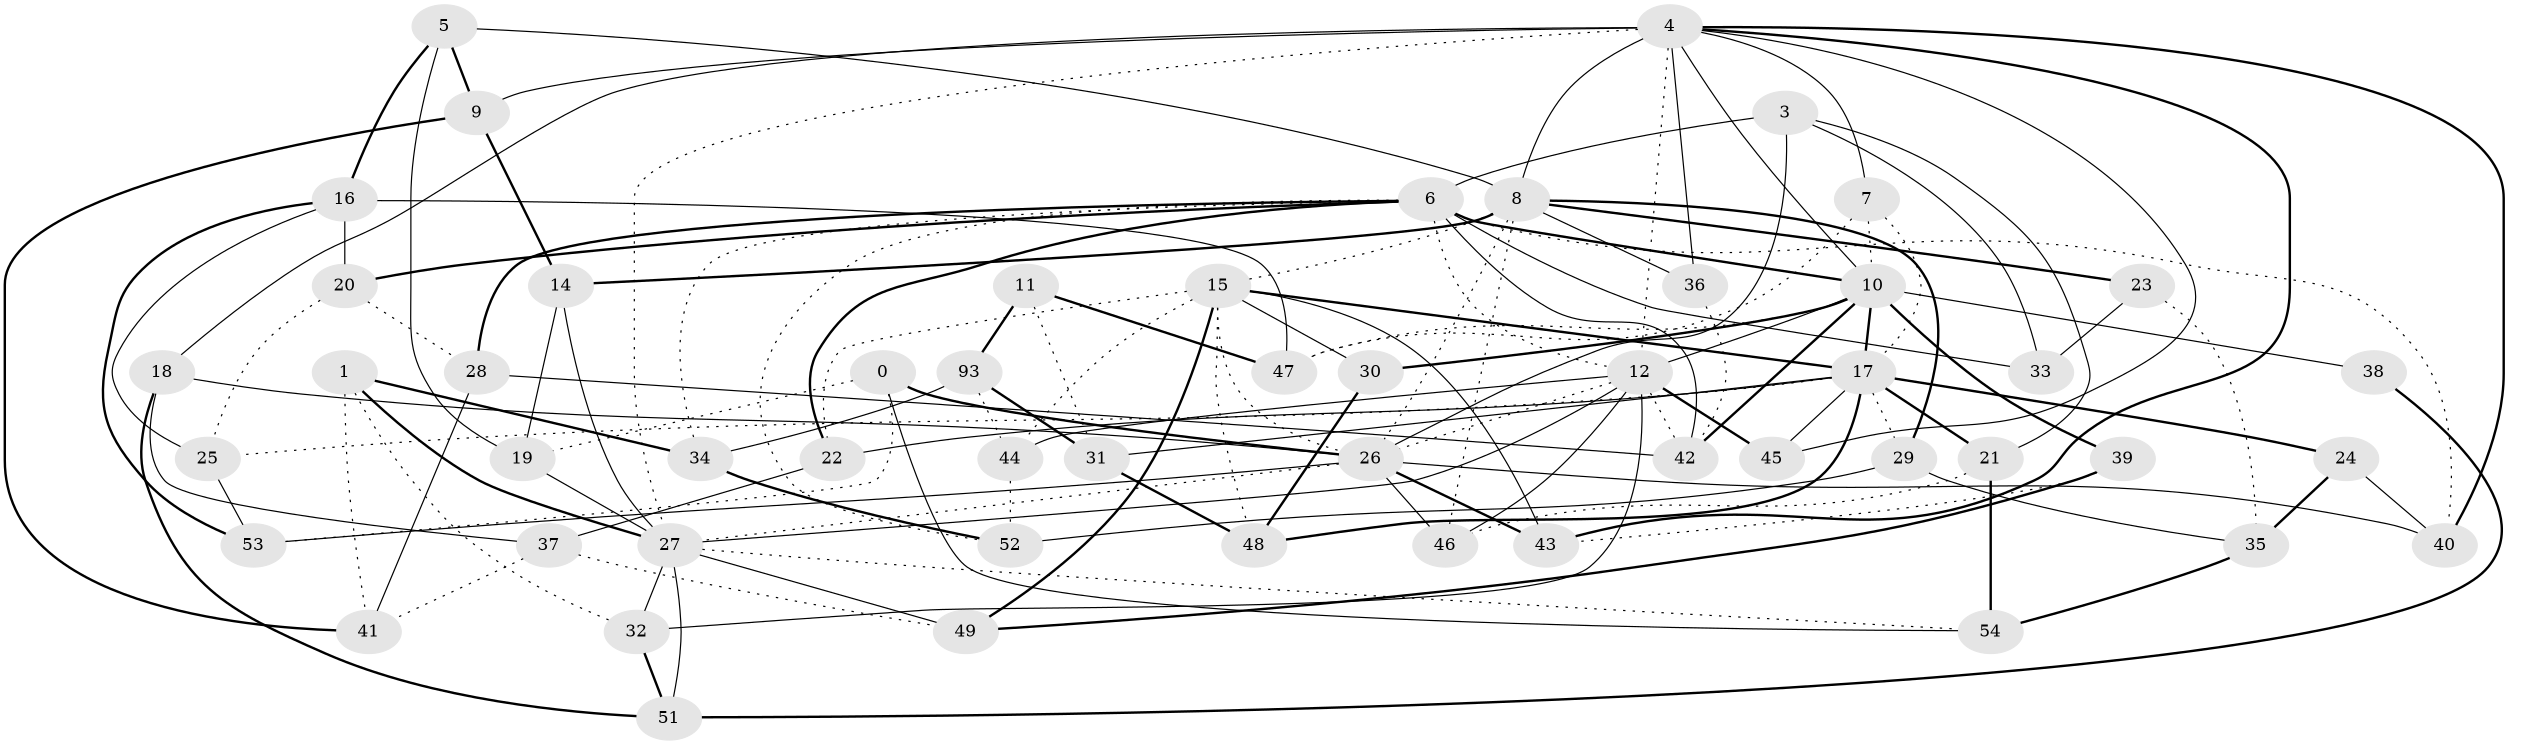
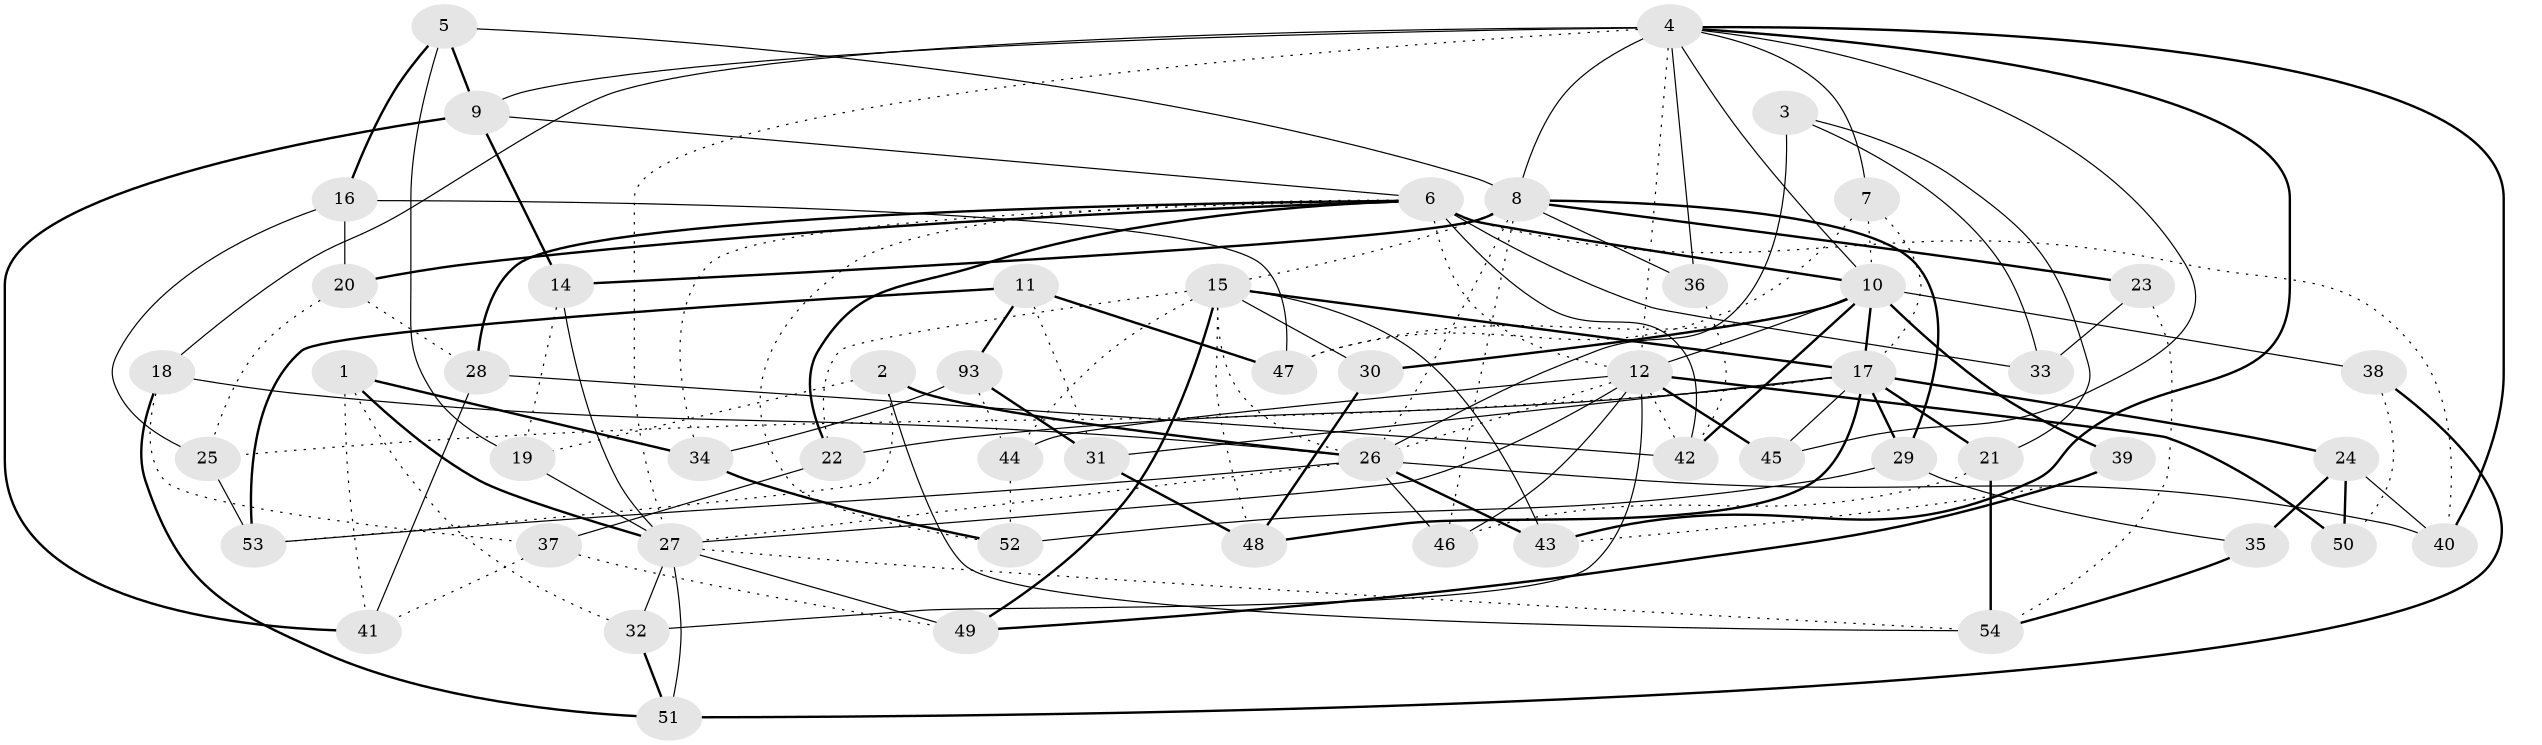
edge "3" -- "6": now "9" -- "6"
edge "16" -- "53": now "11" -- "53"
edge "14" -- "19": style solid -> dotted
node "0": label "0" -> "2"
edge "23" -- "35": now "23" -- "54"
edge "17" -- "29": style dotted -> bold
edge "18" -- "37": style solid -> dotted
node "50": added
